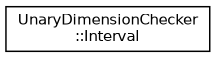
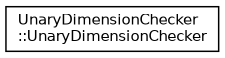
node "UnaryDimensionChecker ::Interval": label "UnaryDimensionChecker ::Interval" -> "UnaryDimensionChecker ::UnaryDimensionChecker"
